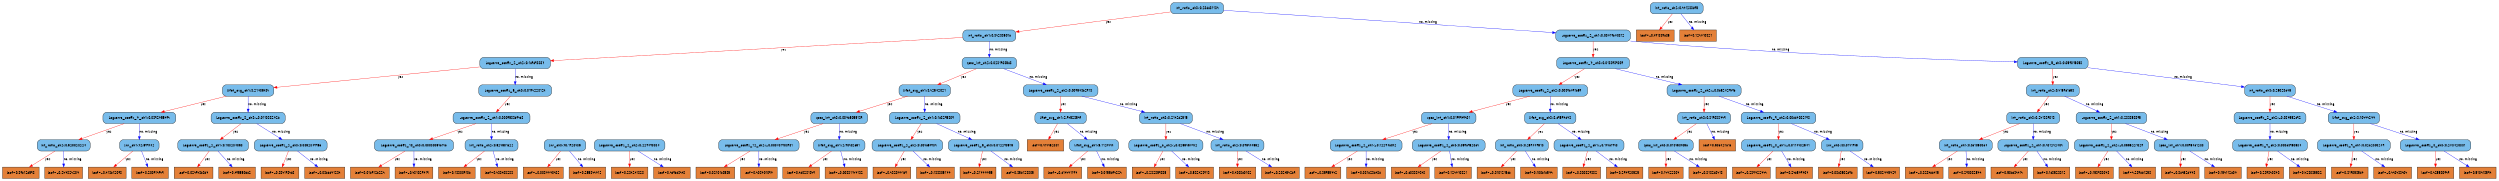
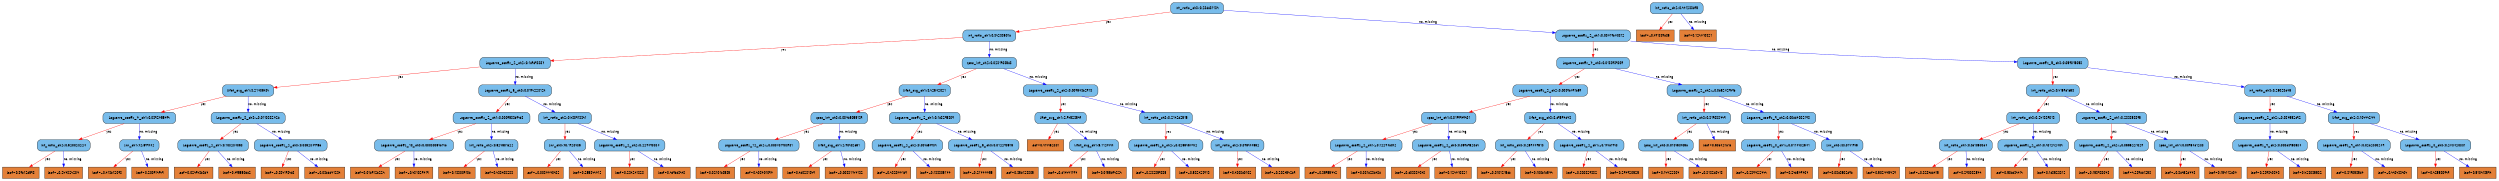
node "int_ratio_ch2<0.480913341": added
